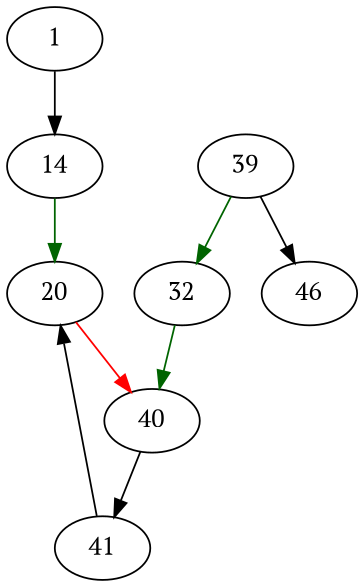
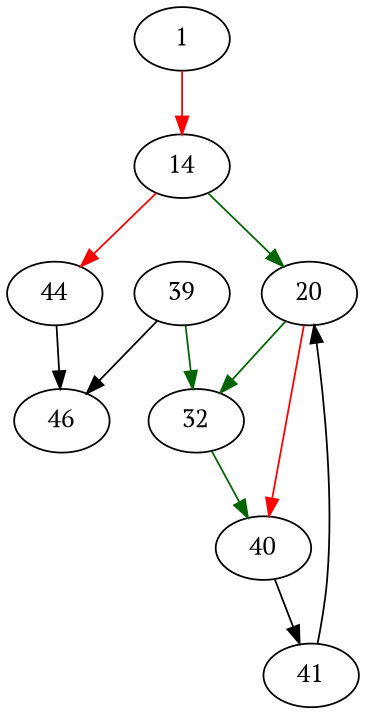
edge "1" -> "14": color black -> red
node "44": added
edge "20" -> "32": added
